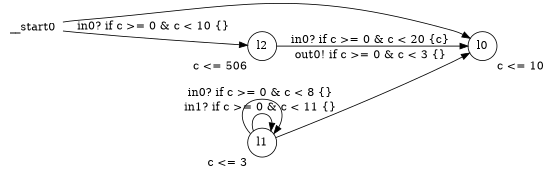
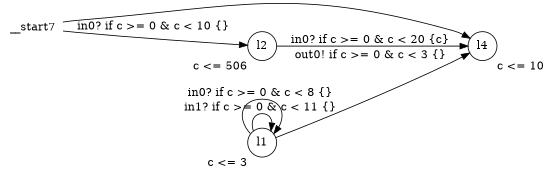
node "__start0": label "__start0" -> "__start7"
node "l0 c <= 10": label "l0 c <= 10" -> "l4 c <= 10"
